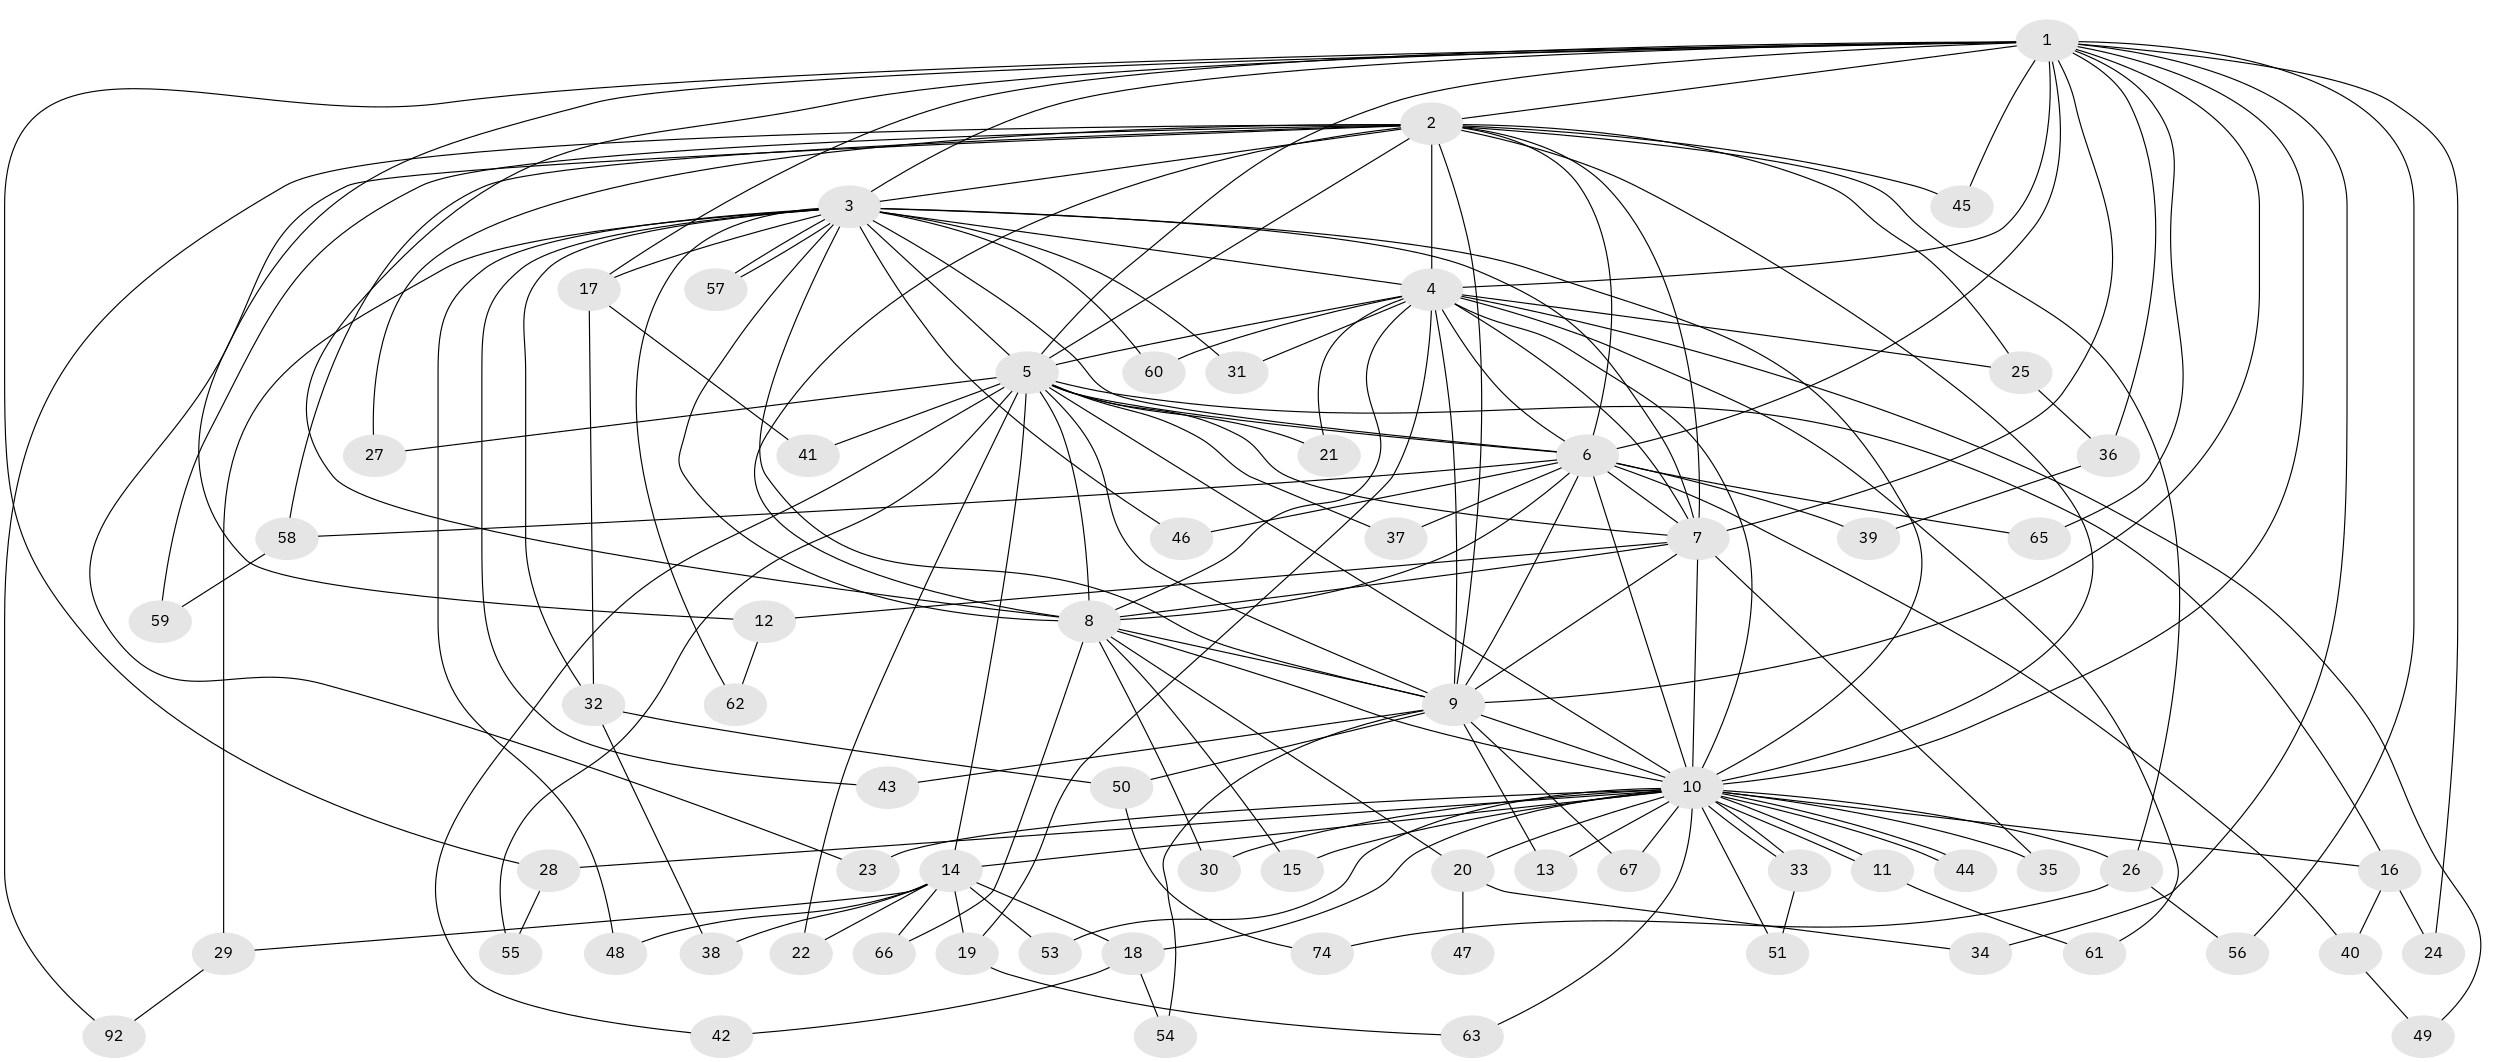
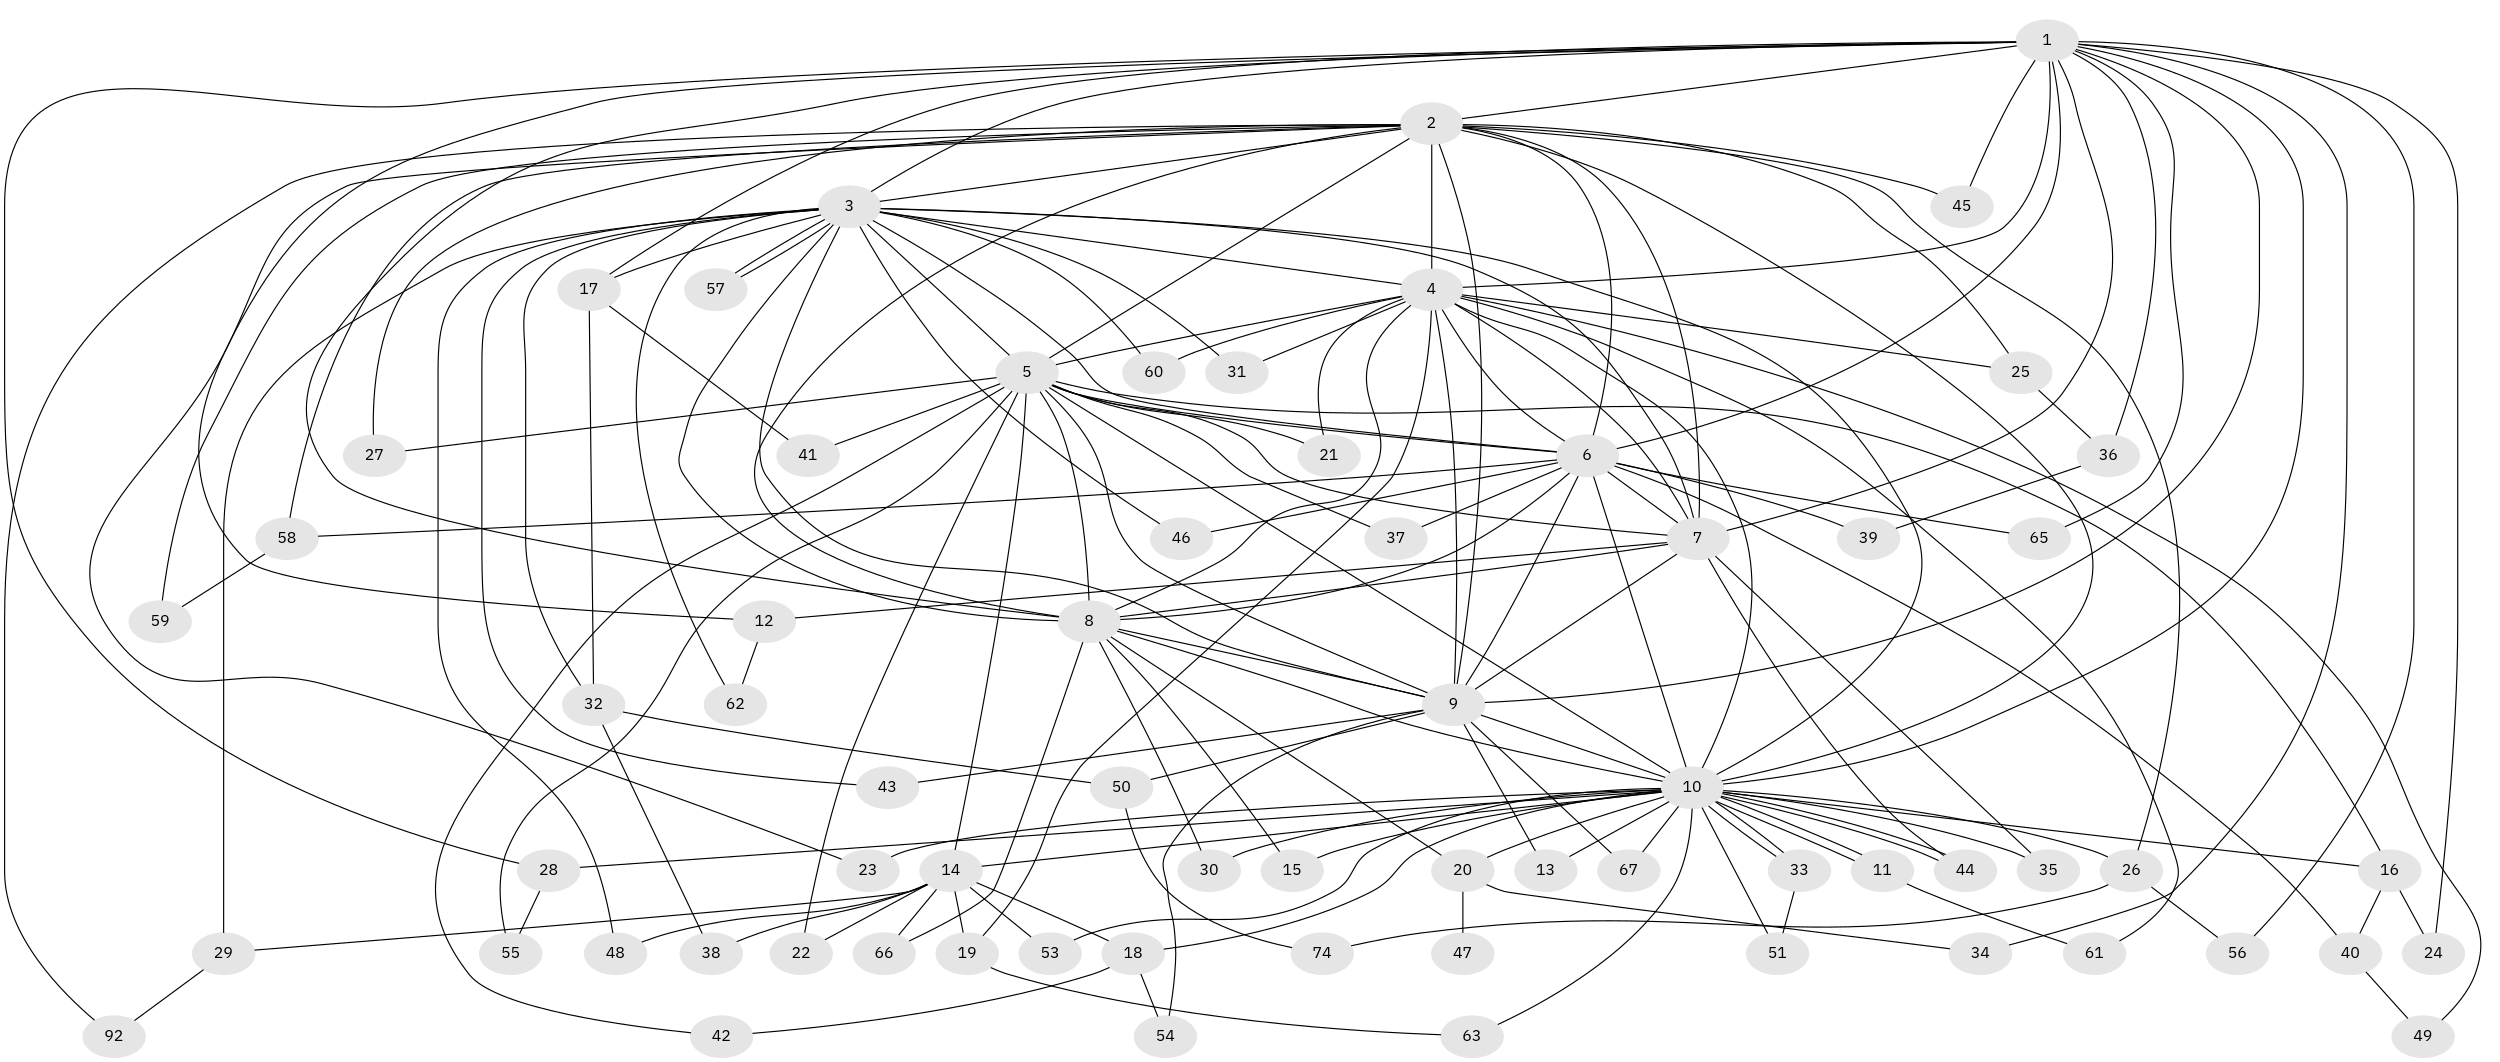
edge "1" -- "5": removed
edge "7" -- "10": now "7" -- "44"
